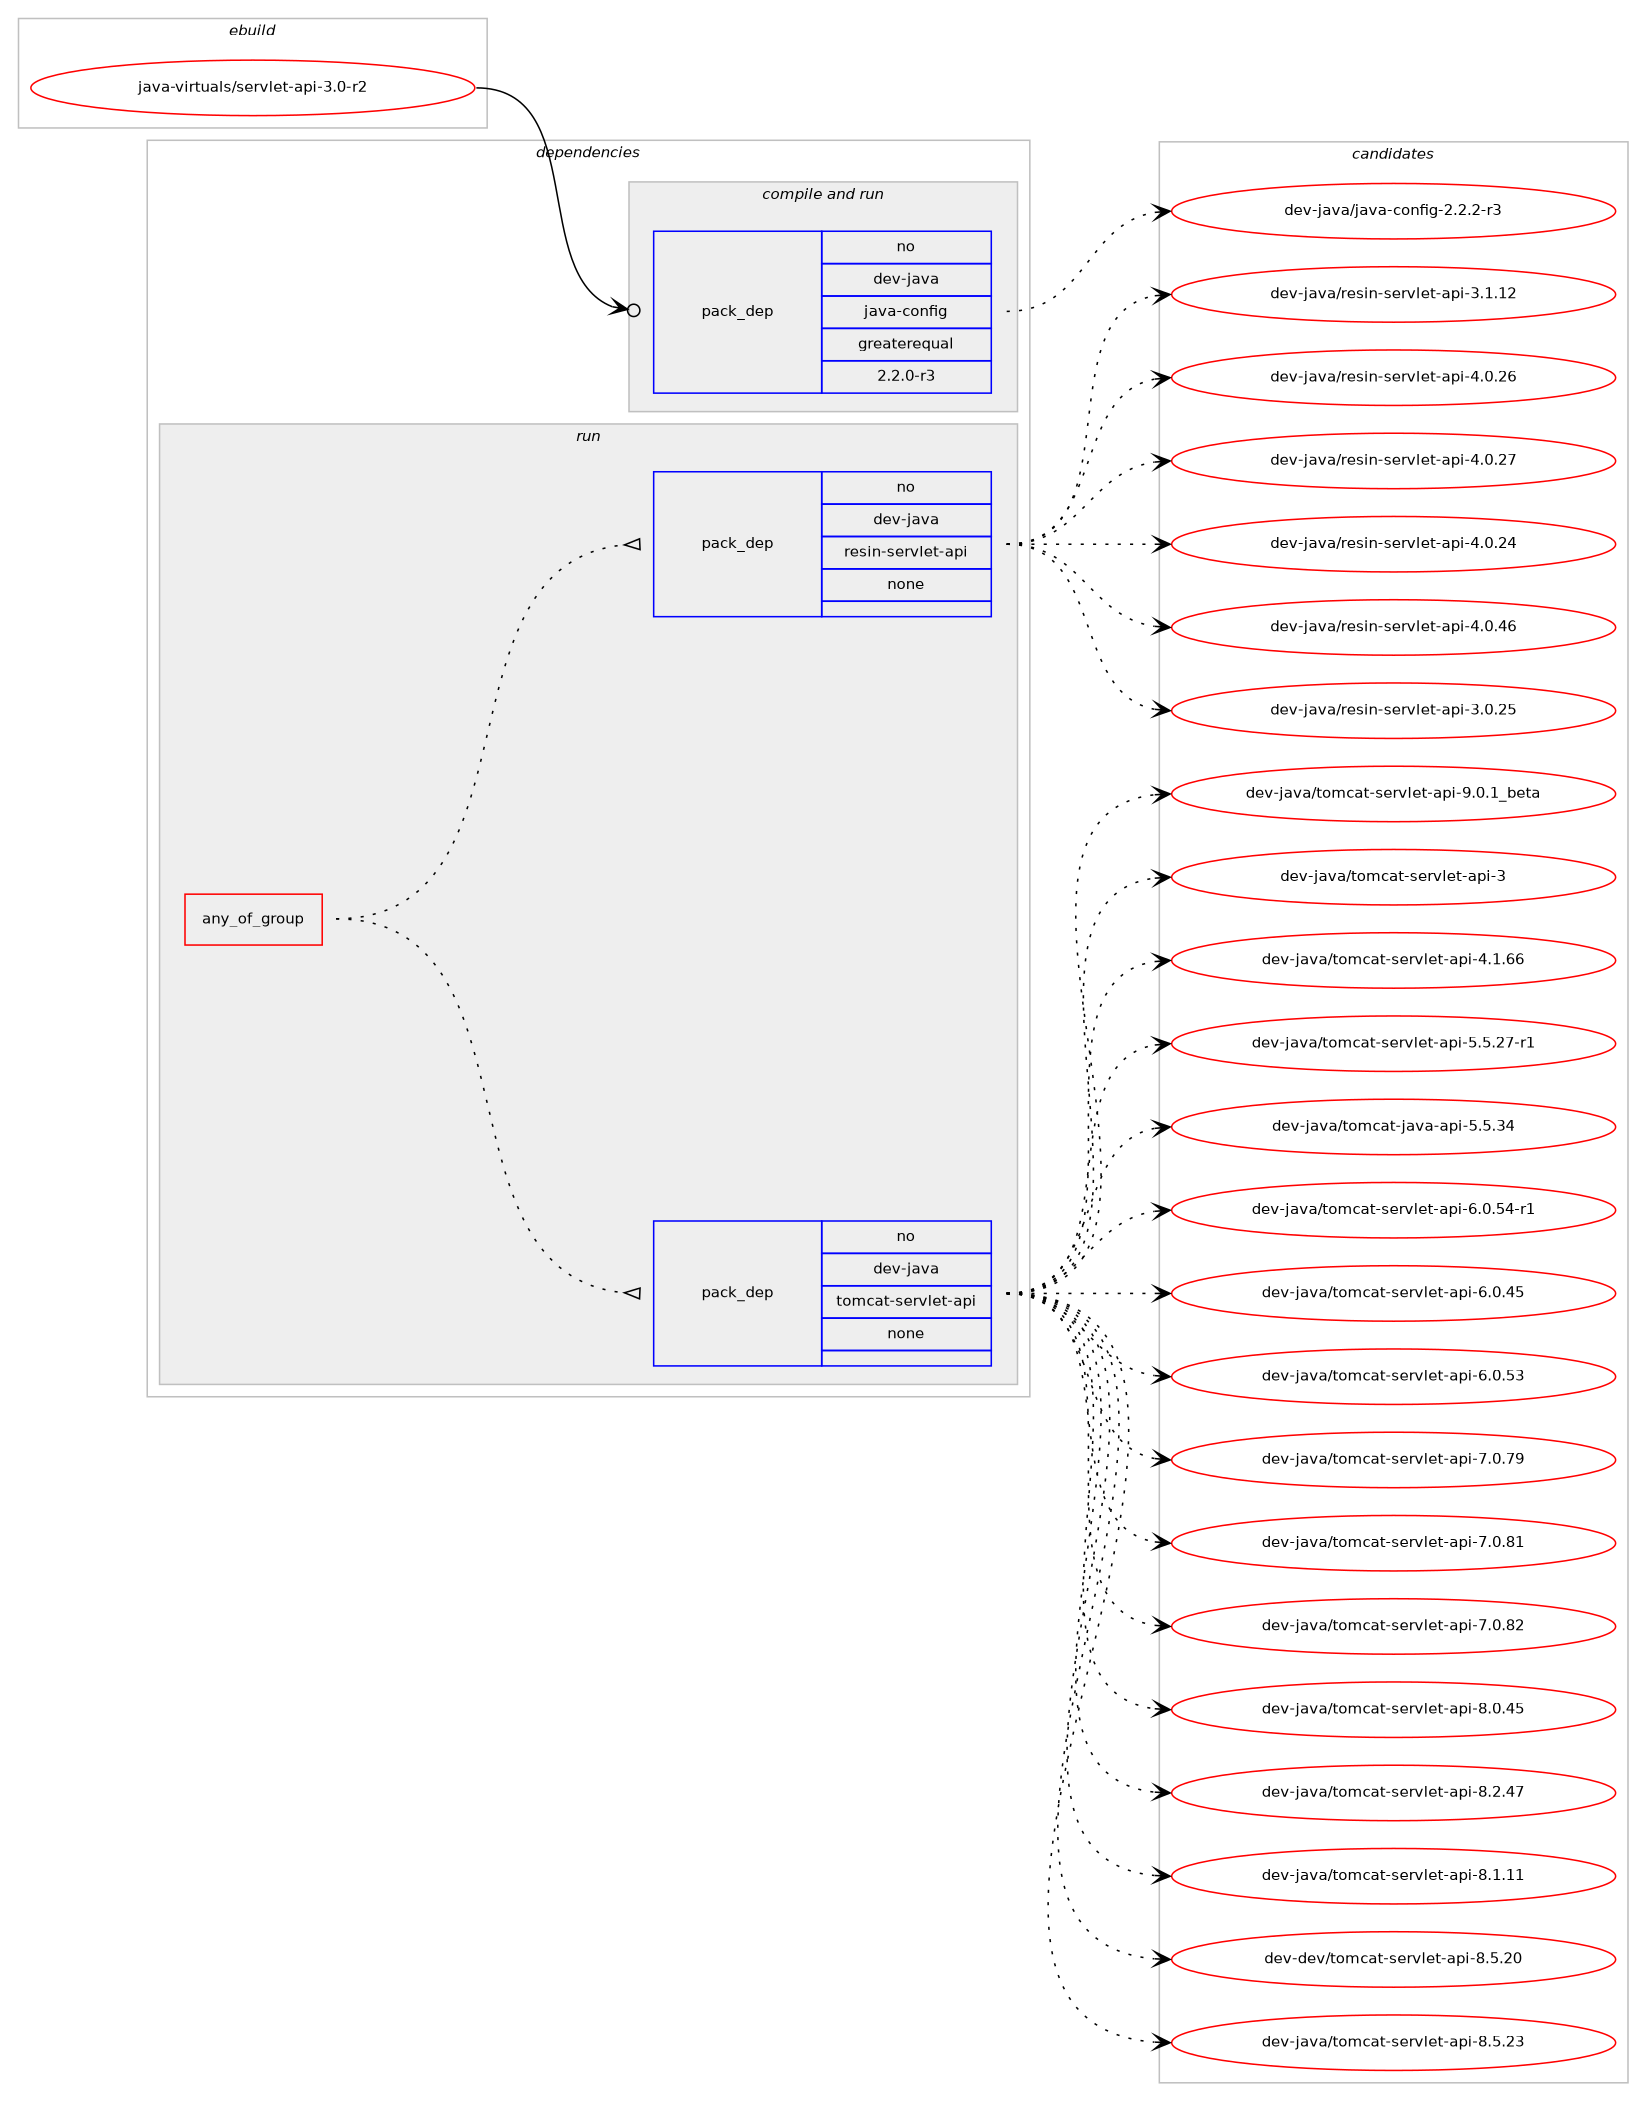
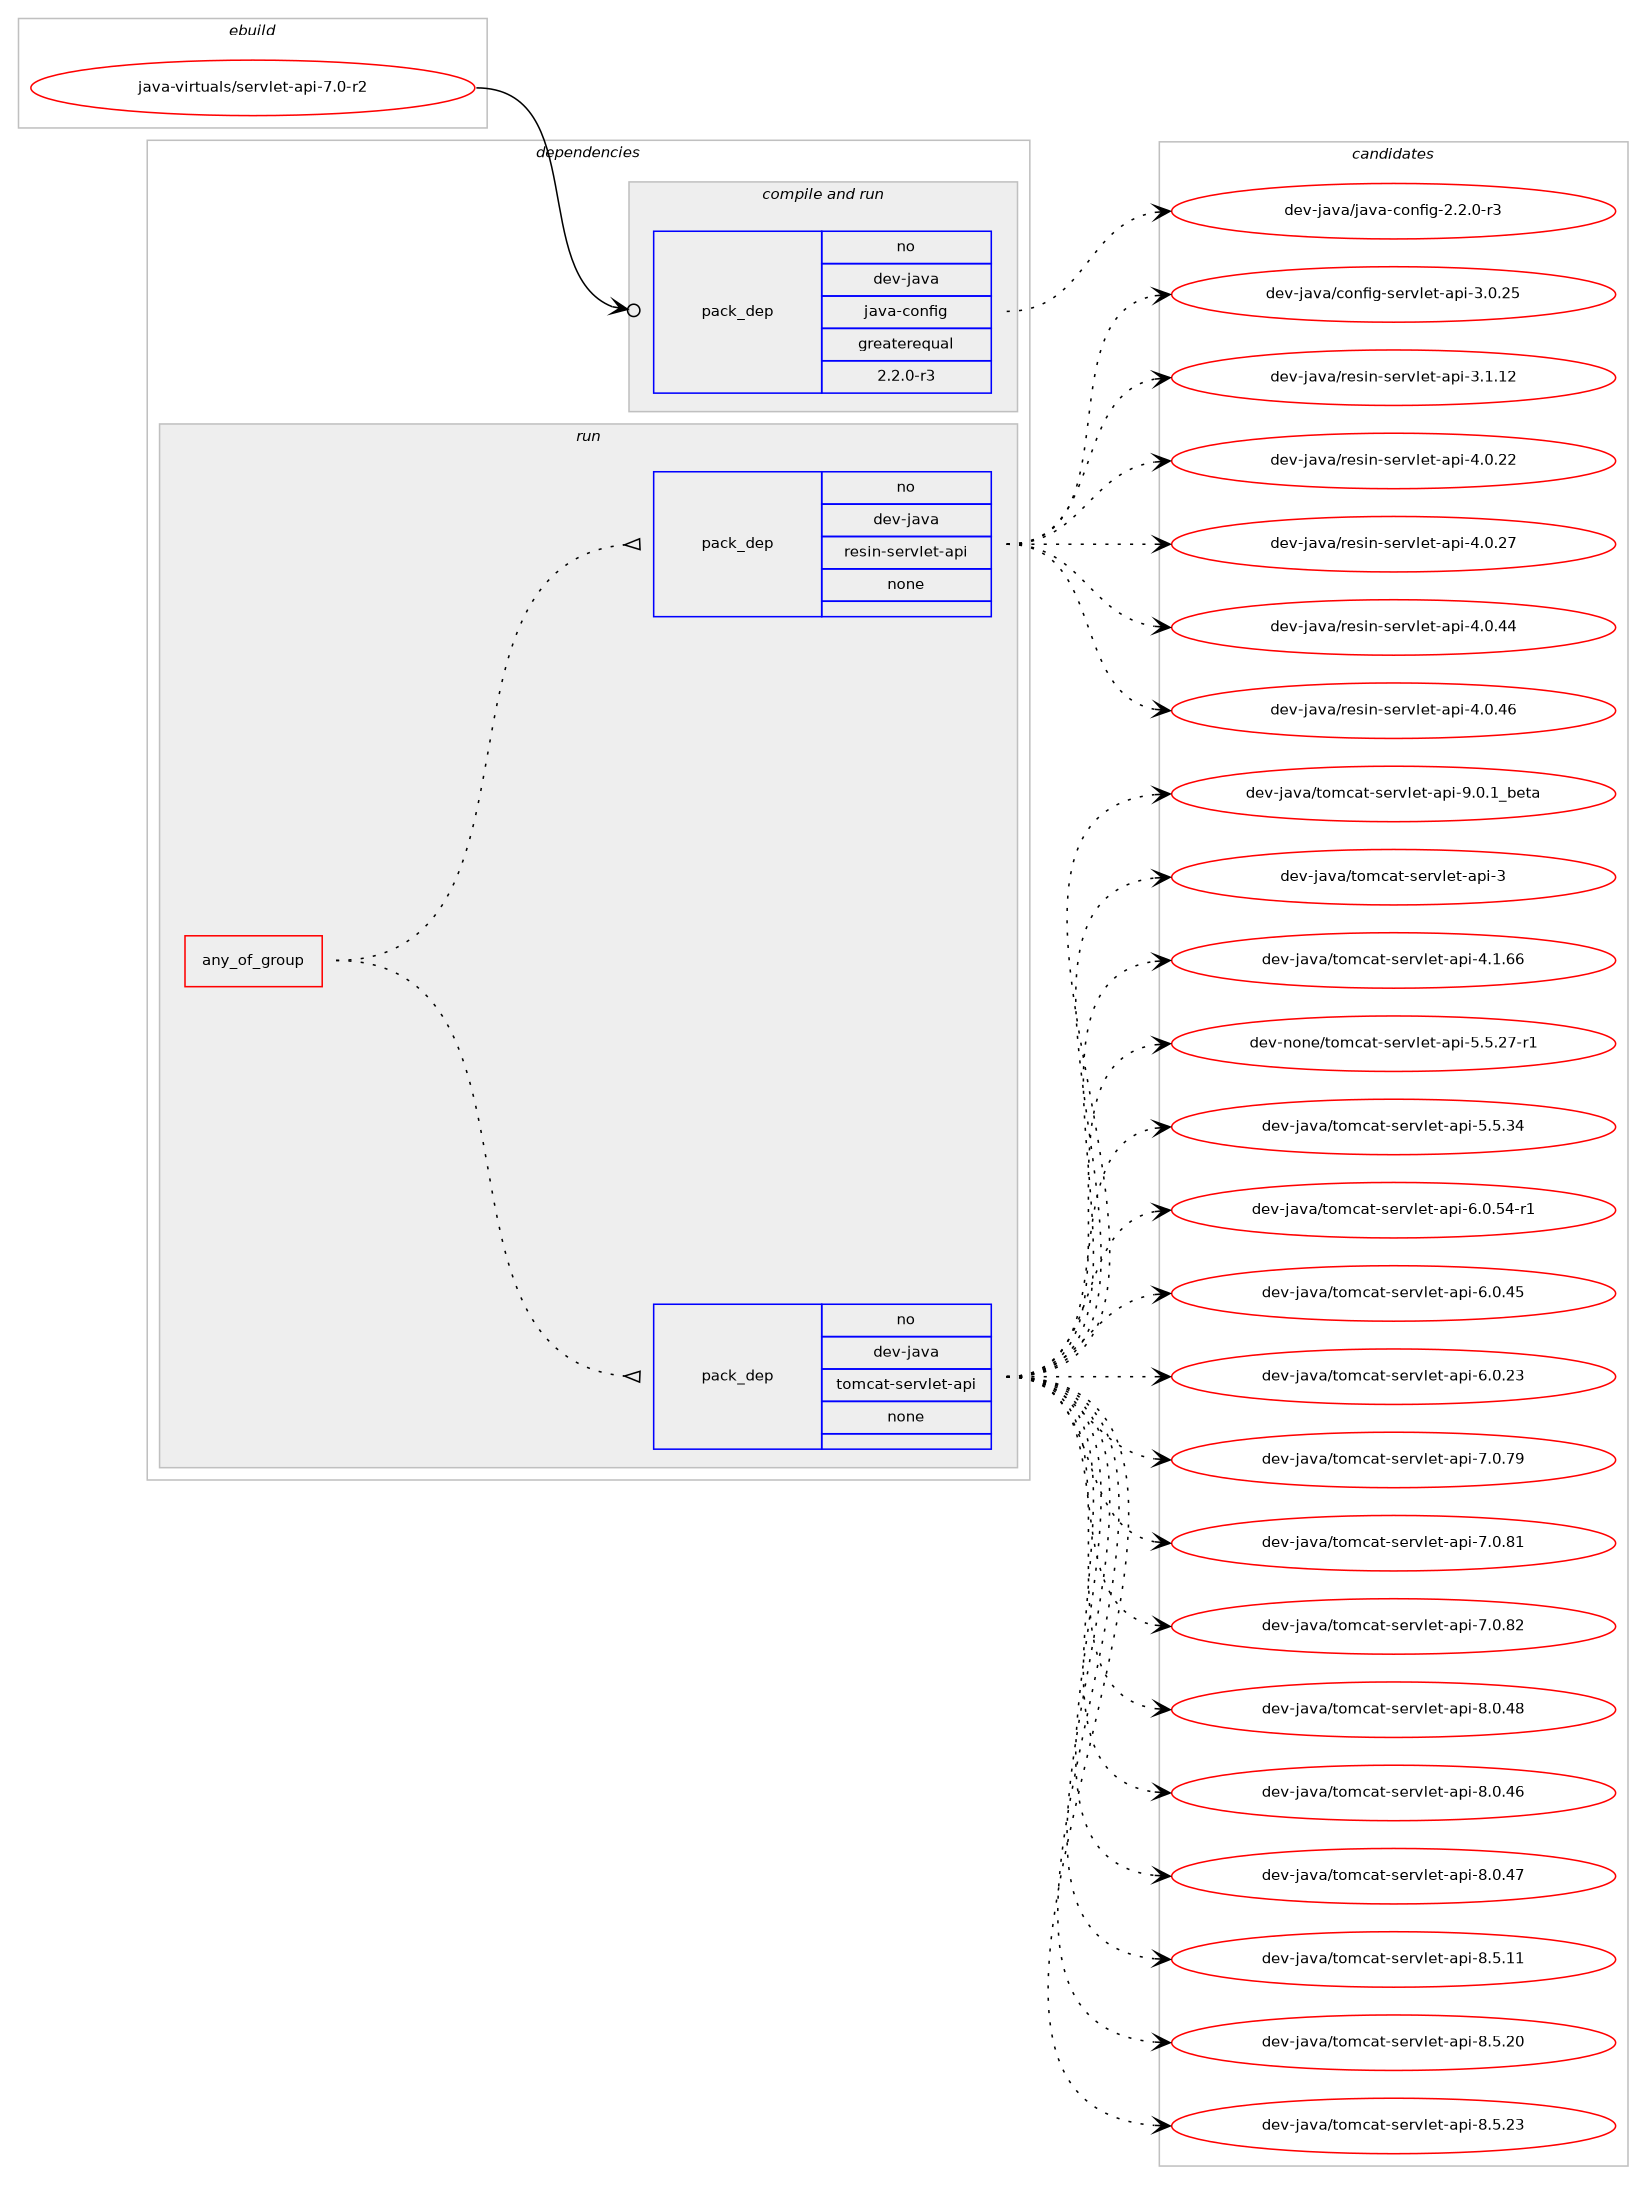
node "java-virtuals/servlet-api-3.0-r2": label "java-virtuals/servlet-api-3.0-r2" -> "java-virtuals/servlet-api-7.0-r2"
node "dev-java/java-config-2.2.2-r3": label "dev-java/java-config-2.2.2-r3" -> "dev-java/java-config-2.2.0-r3"
node "dev-java/resin-servlet-api-4.0.26": label "dev-java/resin-servlet-api-4.0.26" -> "dev-java/resin-servlet-api-4.0.22"
node "dev-java/resin-servlet-api-4.0.24": label "dev-java/resin-servlet-api-4.0.24" -> "dev-java/resin-servlet-api-4.0.44"
node "dev-java/resin-servlet-api-3.0.25": label "dev-java/resin-servlet-api-3.0.25" -> "dev-java/config-servlet-api-3.0.25"
node "dev-java/tomcat-servlet-api-5.5.27-r1": label "dev-java/tomcat-servlet-api-5.5.27-r1" -> "dev-none/tomcat-servlet-api-5.5.27-r1"
node "dev-java/tomcat-java-api-5.5.34": label "dev-java/tomcat-java-api-5.5.34" -> "dev-java/tomcat-servlet-api-5.5.34"
node "dev-java/tomcat-servlet-api-6.0.53": label "dev-java/tomcat-servlet-api-6.0.53" -> "dev-java/tomcat-servlet-api-6.0.23"
node "dev-java/tomcat-servlet-api-8.0.45": label "dev-java/tomcat-servlet-api-8.0.45" -> "dev-java/tomcat-servlet-api-8.0.48"
node "dev-java/tomcat-servlet-api-8.0.46": added
node "dev-java/tomcat-servlet-api-8.2.47": label "dev-java/tomcat-servlet-api-8.2.47" -> "dev-java/tomcat-servlet-api-8.0.47"
node "dev-java/tomcat-servlet-api-8.1.11": label "dev-java/tomcat-servlet-api-8.1.11" -> "dev-java/tomcat-servlet-api-8.5.11"
node "dev-dev/tomcat-servlet-api-8.5.20": label "dev-dev/tomcat-servlet-api-8.5.20" -> "dev-java/tomcat-servlet-api-8.5.20"
